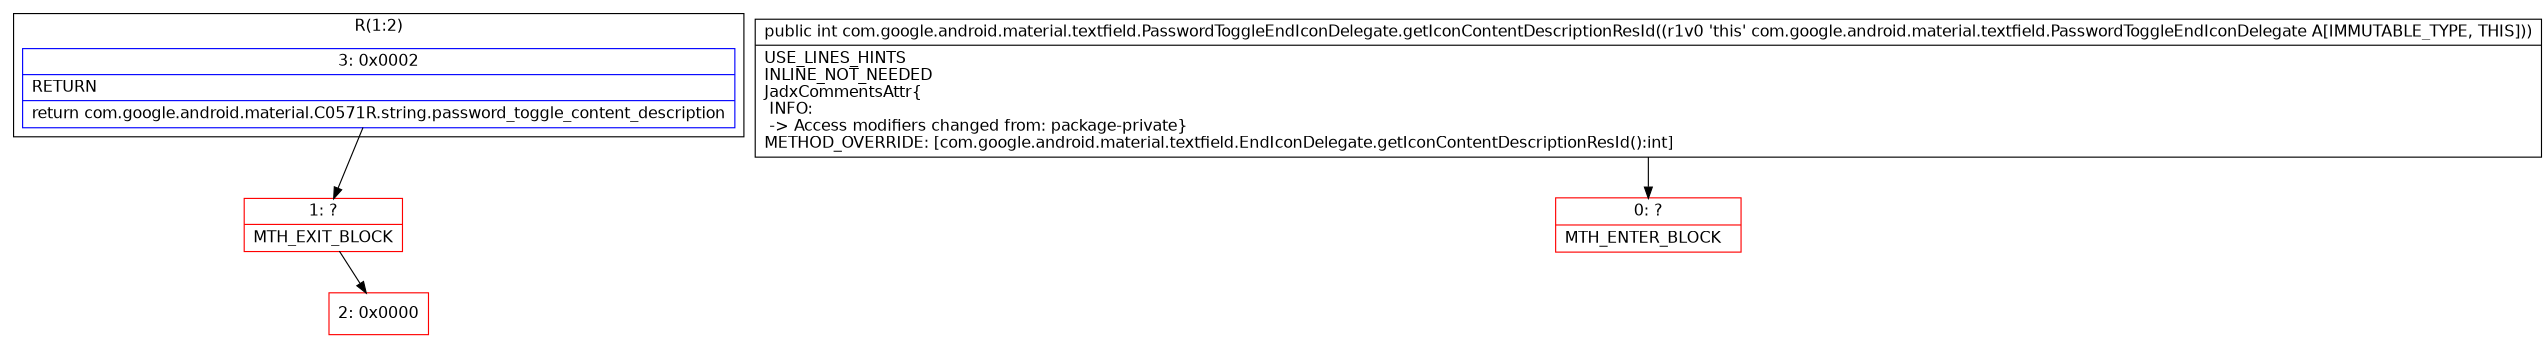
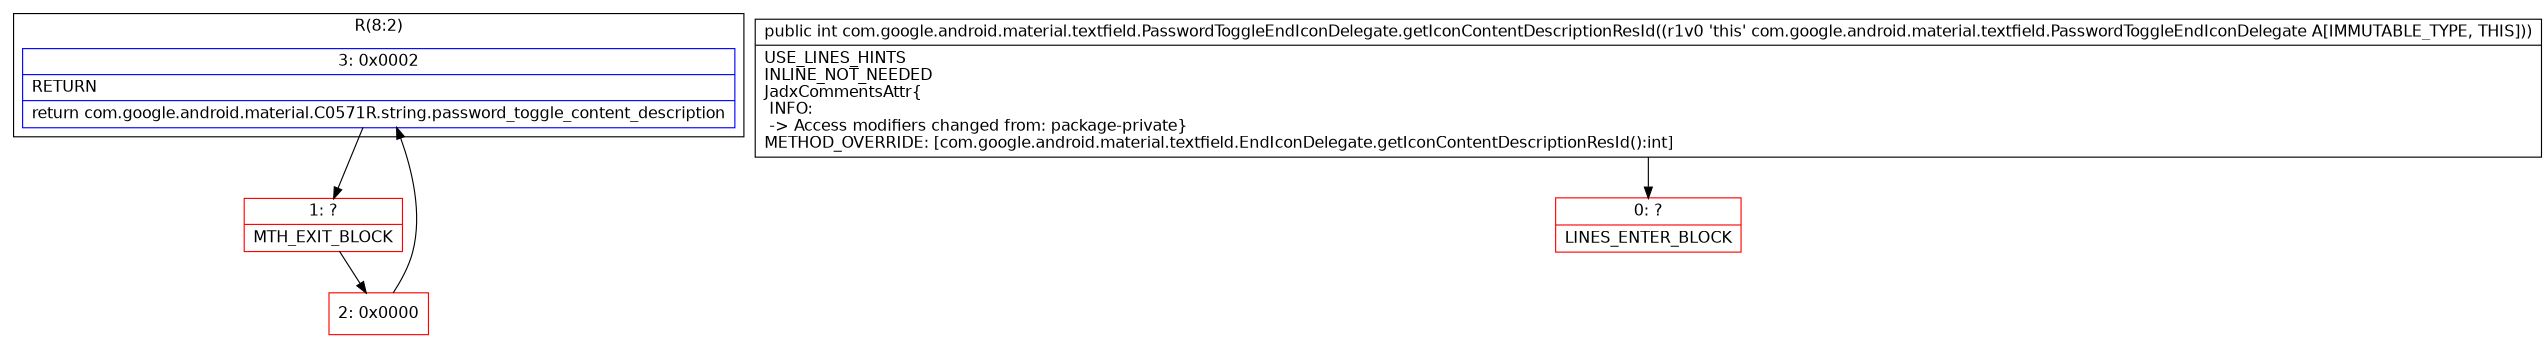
cluster "R(1:2)": label "R(1:2)" -> "R(8:2)"
edge "2: 0x0000" -> "3: 0x0002": added
node "0: ?": text "MTH_ENTER_BLOCK" -> "LINES_ENTER_BLOCK"
